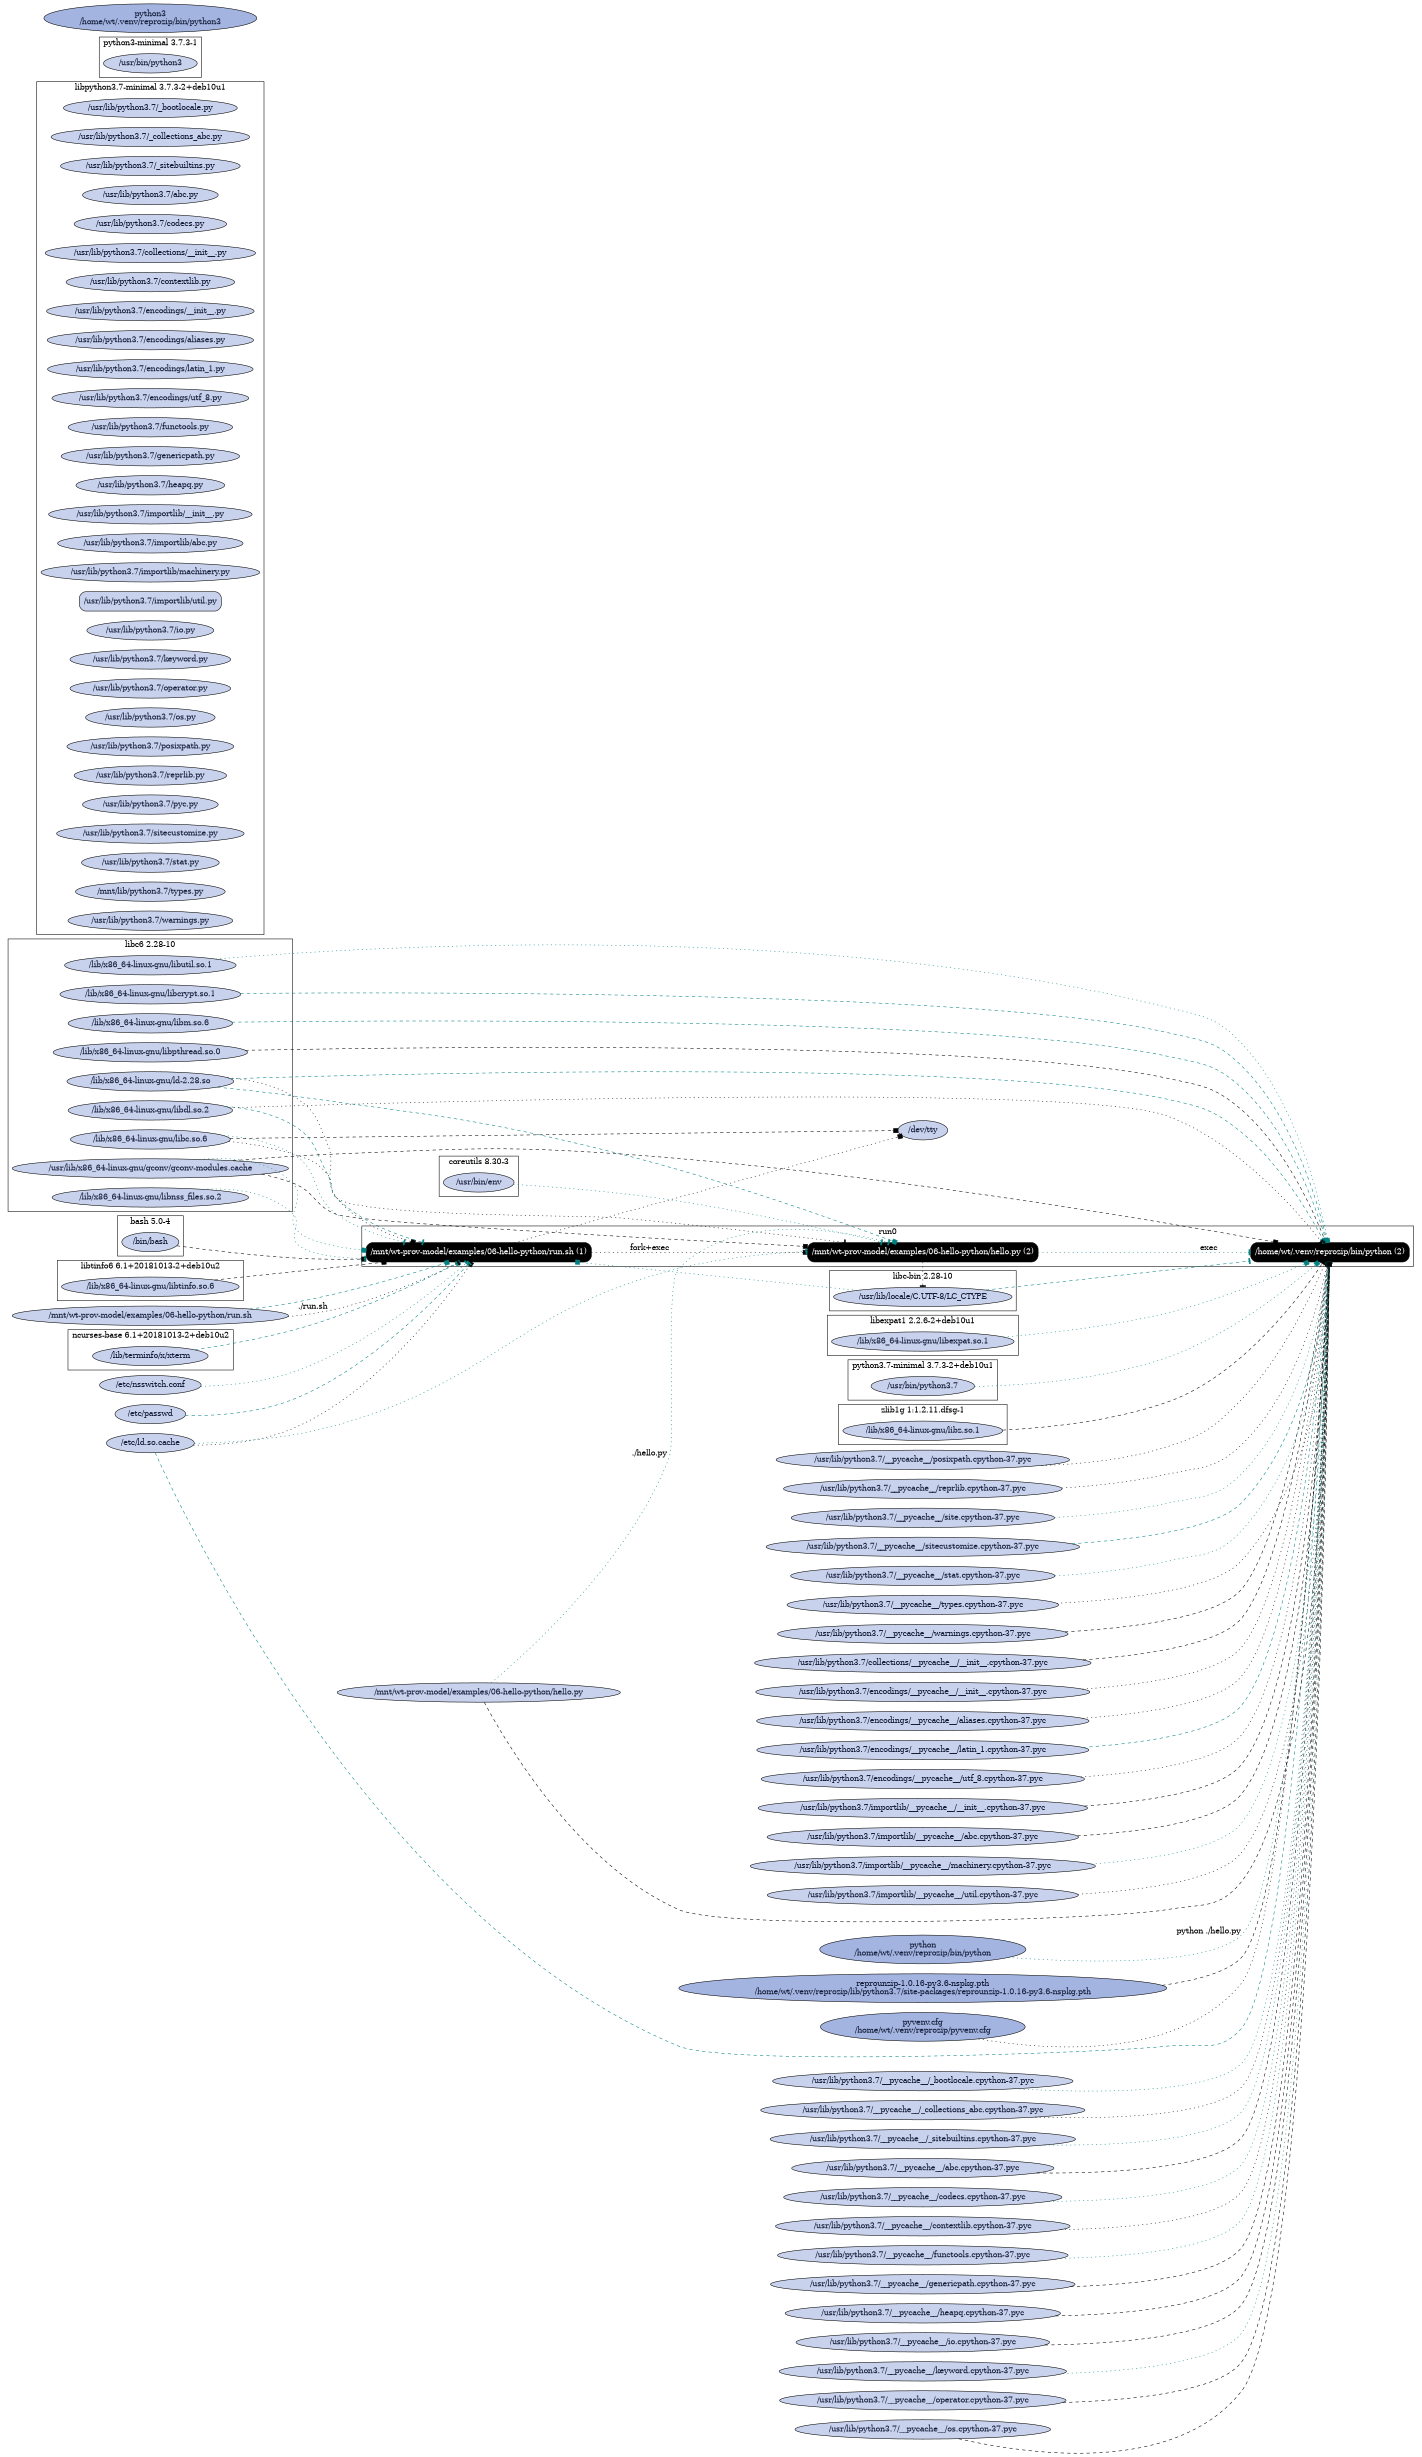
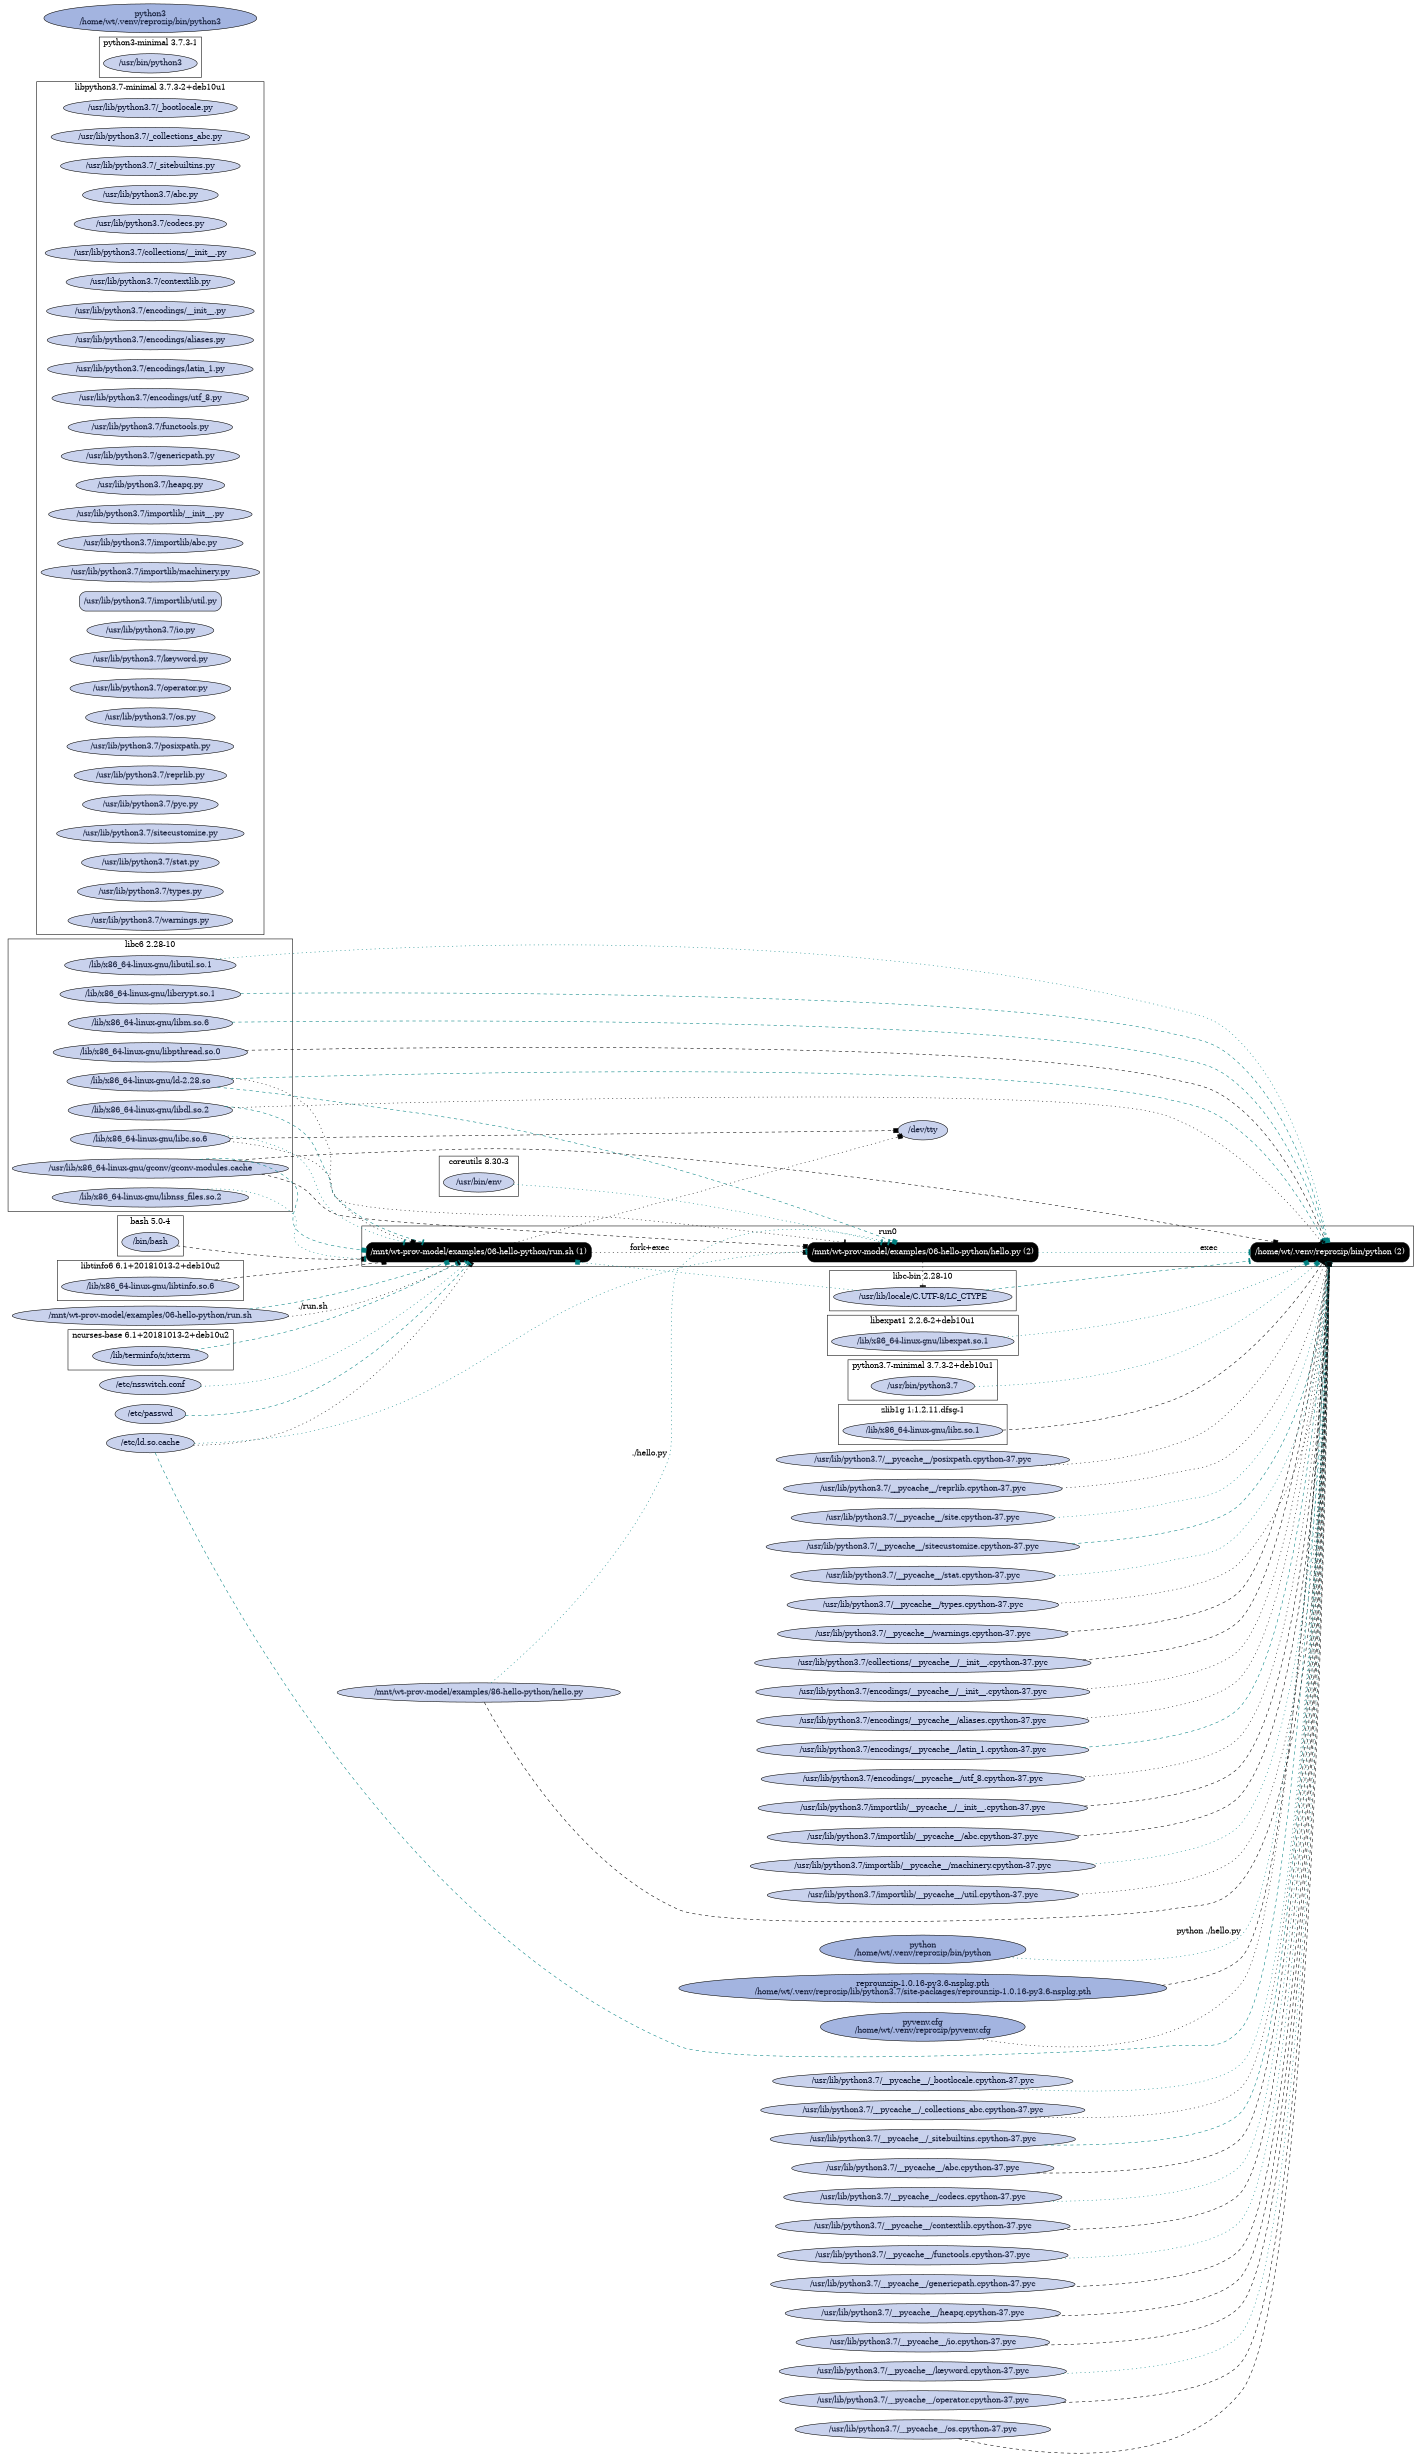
node "/mnt/lib/python3.7/types.py": label "/mnt/lib/python3.7/types.py" -> "/usr/lib/python3.7/types.py"
edge "/usr/lib/x86_64-linux-gnu/gconv/gconv-modules.cache" -> "/mnt/wt-prov-model/examples/06-hello-python/run.sh (1)": style dotted -> dashed
node "/mnt/wt-prov-model/examples/06-hello-python/hello.py": label "/mnt/wt-prov-model/examples/06-hello-python/hello.py" -> "/mnt/wt-prov-model/examples/86-hello-python/hello.py"
edge "/usr/lib/python3.7/__pycache__/_sitebuiltins.cpython-37.pyc" -> "/home/wt/.venv/reprozip/bin/python (2)": style dotted -> dashed
edge "/usr/lib/python3.7/__pycache__/contextlib.cpython-37.pyc" -> "/home/wt/.venv/reprozip/bin/python (2)": style dotted -> dashed
